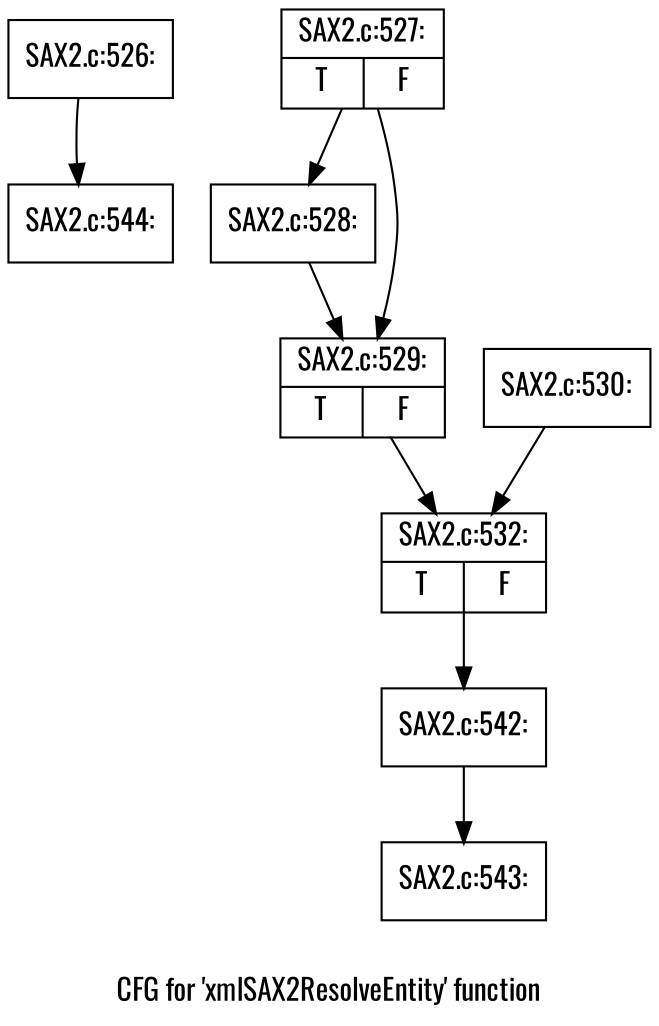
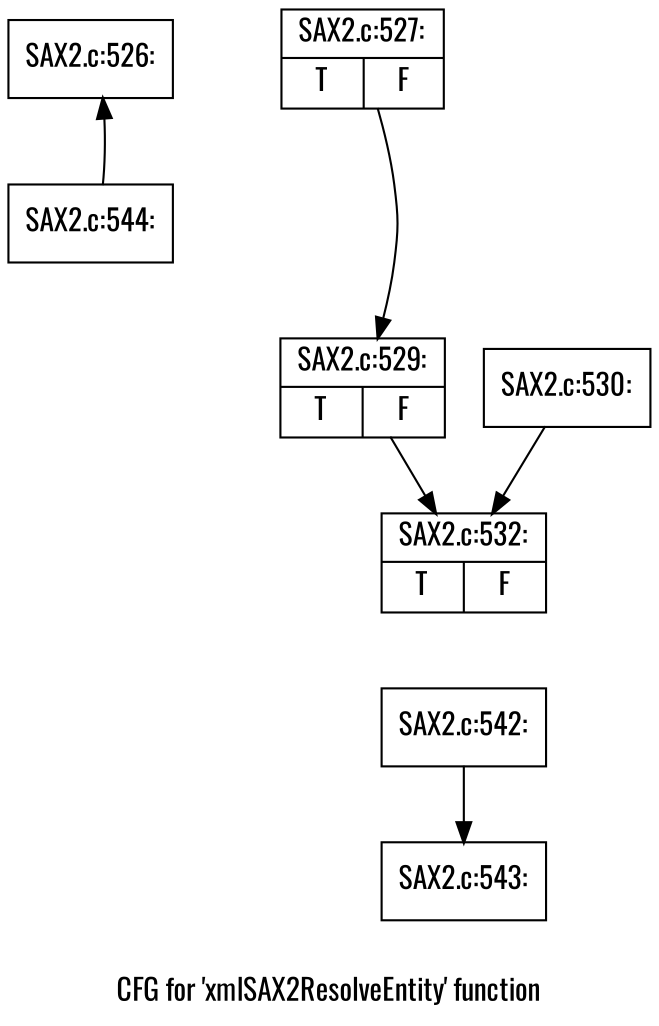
edge "SAX2.c:526:" -> "SAX2.c:544:": reversed
node "SAX2.c:528:": removed
edge "SAX2.c:532:" -> "SAX2.c:542:": removed
